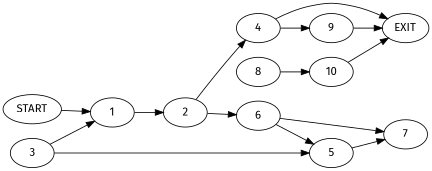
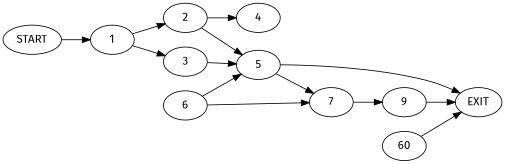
edge "4" -> "EXIT": now "5" -> "EXIT"
edge "4" -> "9": now "7" -> "9"
node "8": removed
node "10": label "10" -> "60"
edge "2" -> "6": now "2" -> "5"
edge "3" -> "1": reversed
